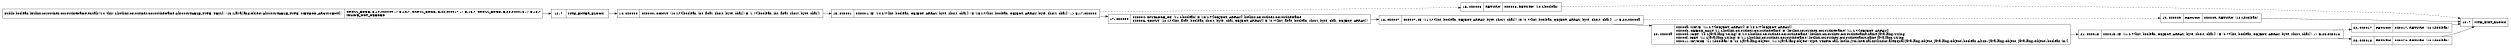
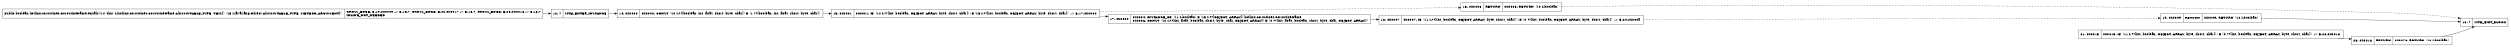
node "12: ?": text "MTH_ENTER_BLOCK" -> "MTH_ENTER_INSTANCE"
node "22: 0x0017": removed
node "20: 0x000a": removed
